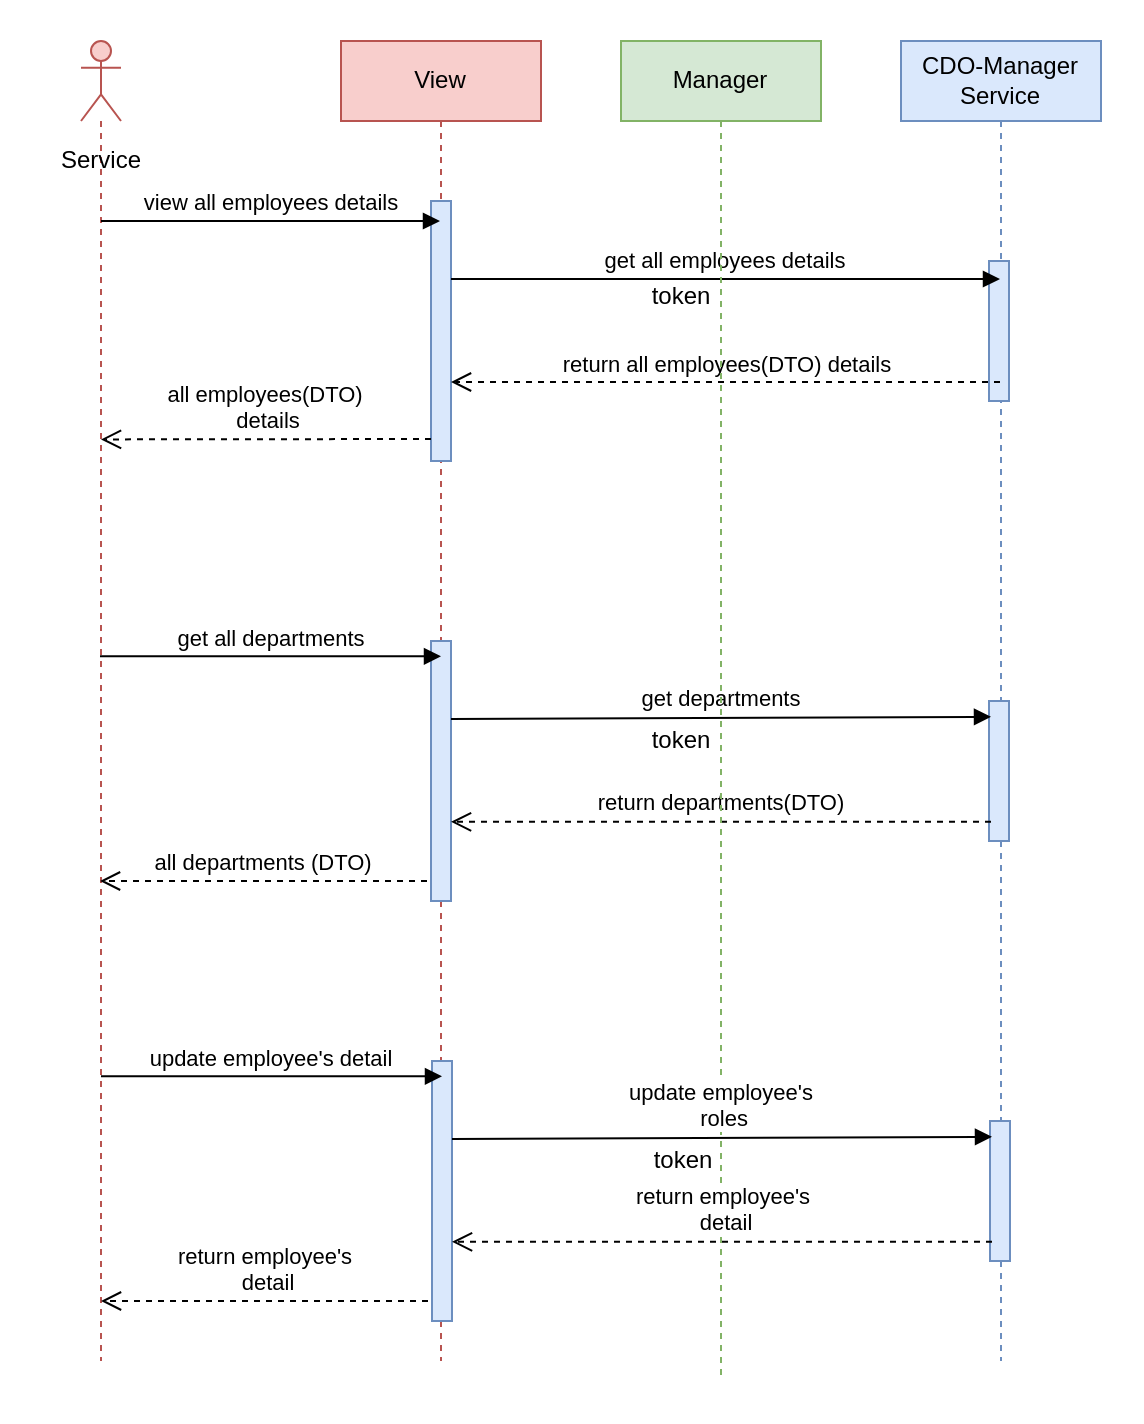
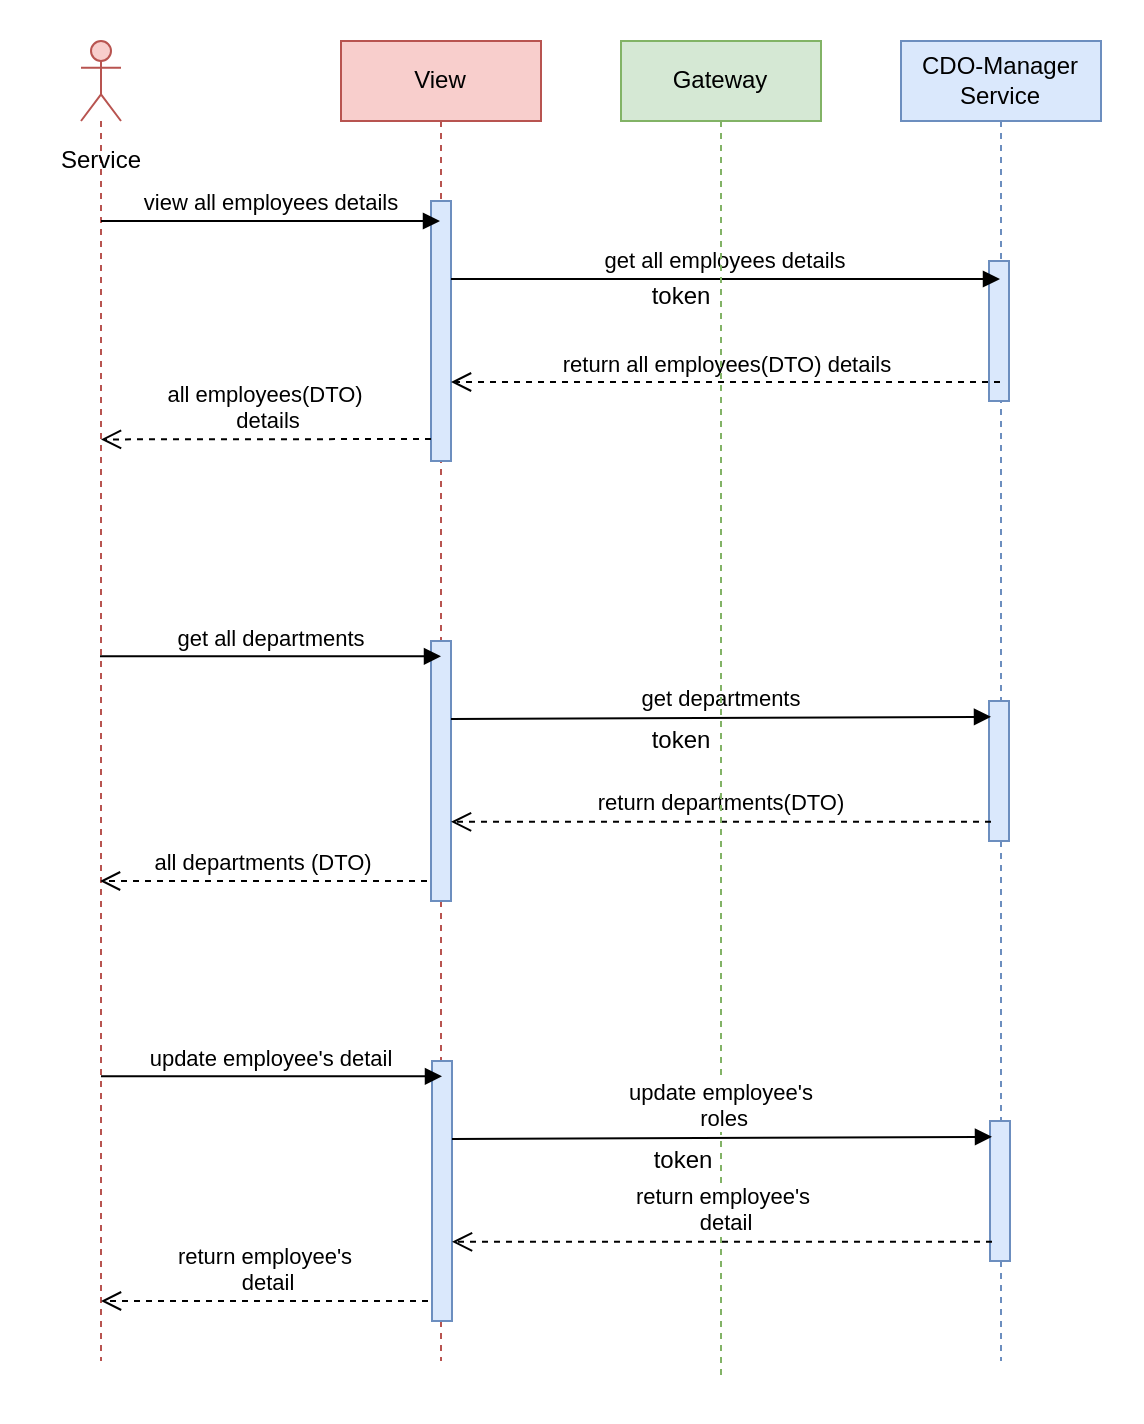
node "Manager": label "Manager" -> "Gateway"
